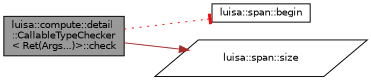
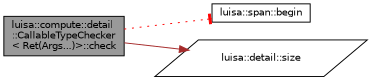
node "luisa::span::size": label "luisa::span::size" -> "luisa::detail::size"
